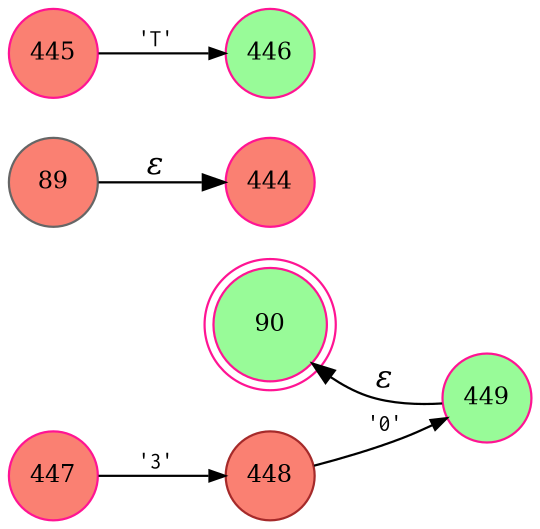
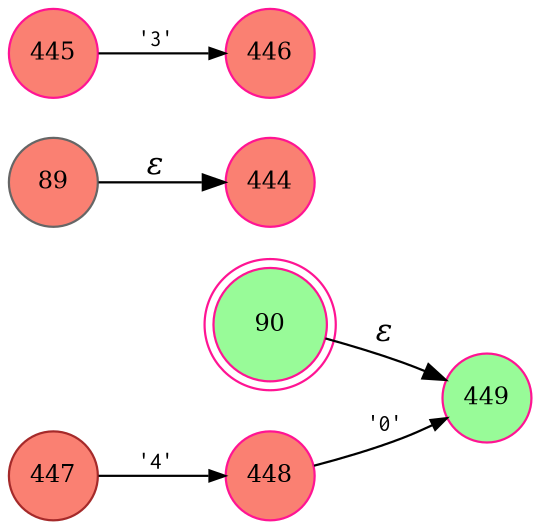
edge "445" -> "446": label "'T'" -> "'3'"
node "446": fillcolor palegreen -> salmon
edge "449" -> "90": reversed
edge "447" -> "448": label "'3'" -> "'4'"
node "447": color deeppink -> brown
node "448": color brown -> deeppink
